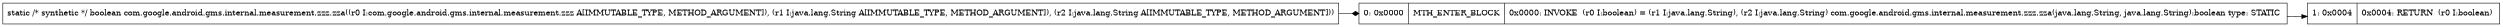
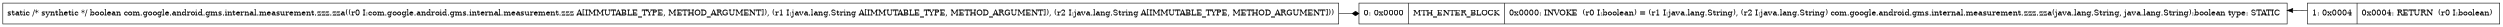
edge "0: 0x0000" -> "1: 0x0004": reversed
